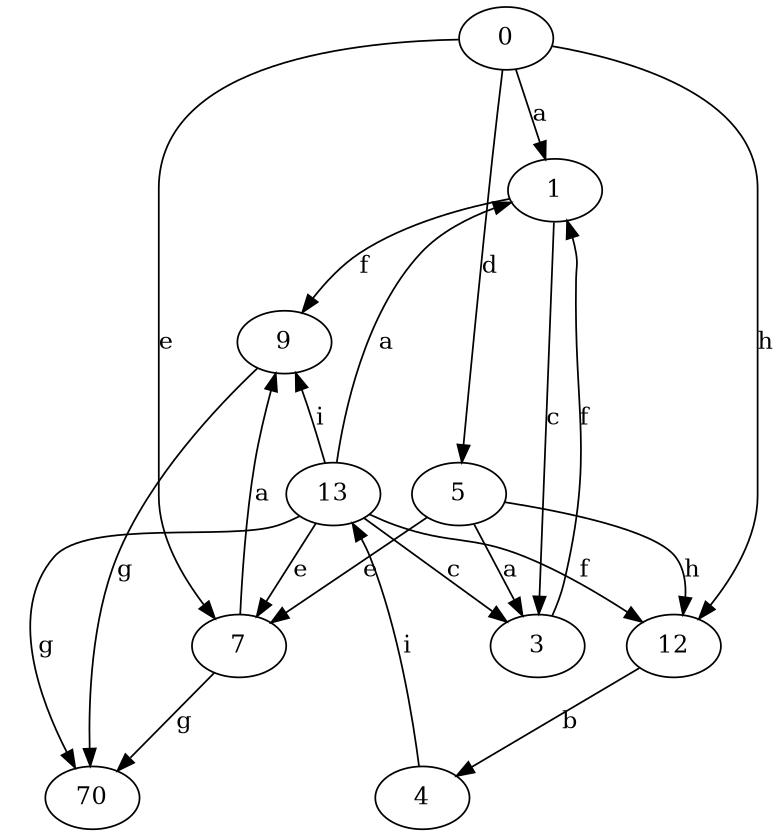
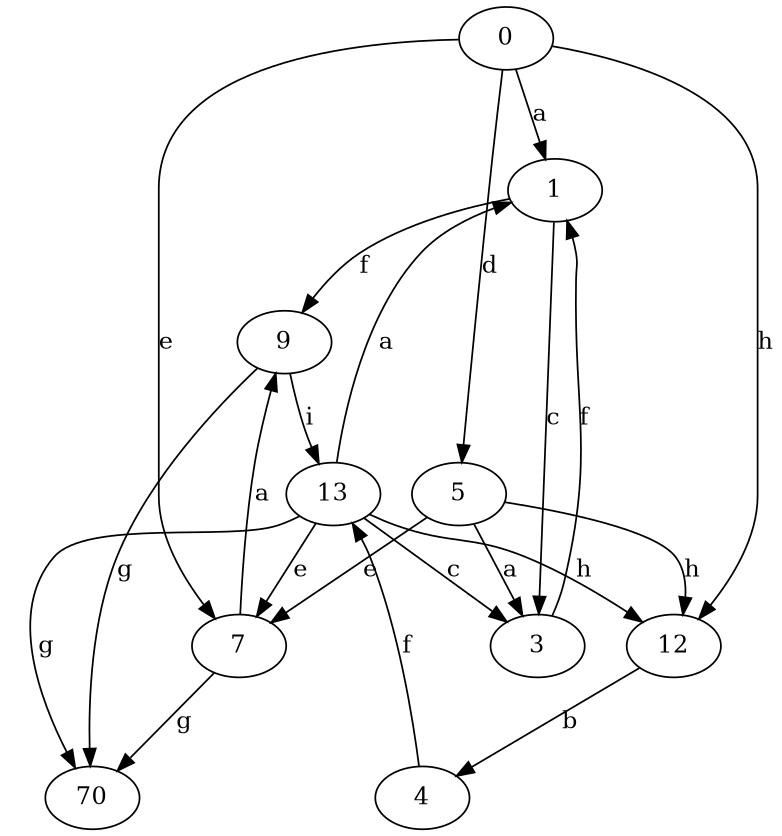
edge "13" -> "9": reversed
edge "13" -> "12": label "f" -> "h"
edge "4" -> "13": label "i" -> "f"
